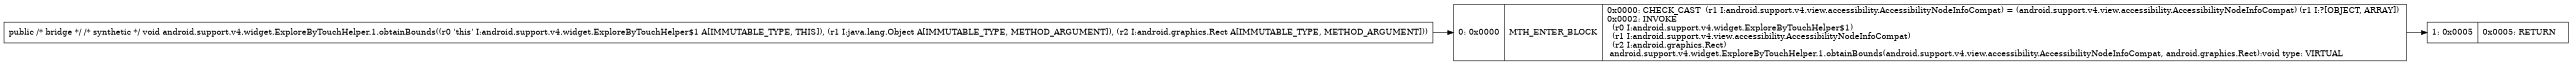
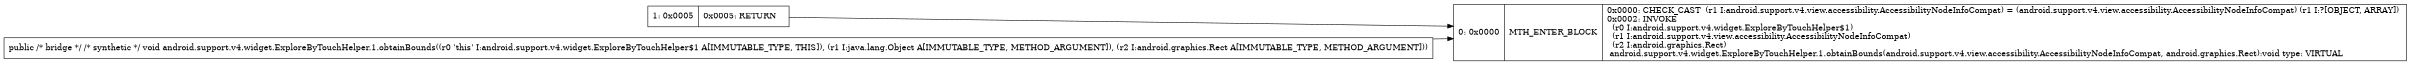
edge "0: 0x0000" -> "1: 0x0005": reversed
